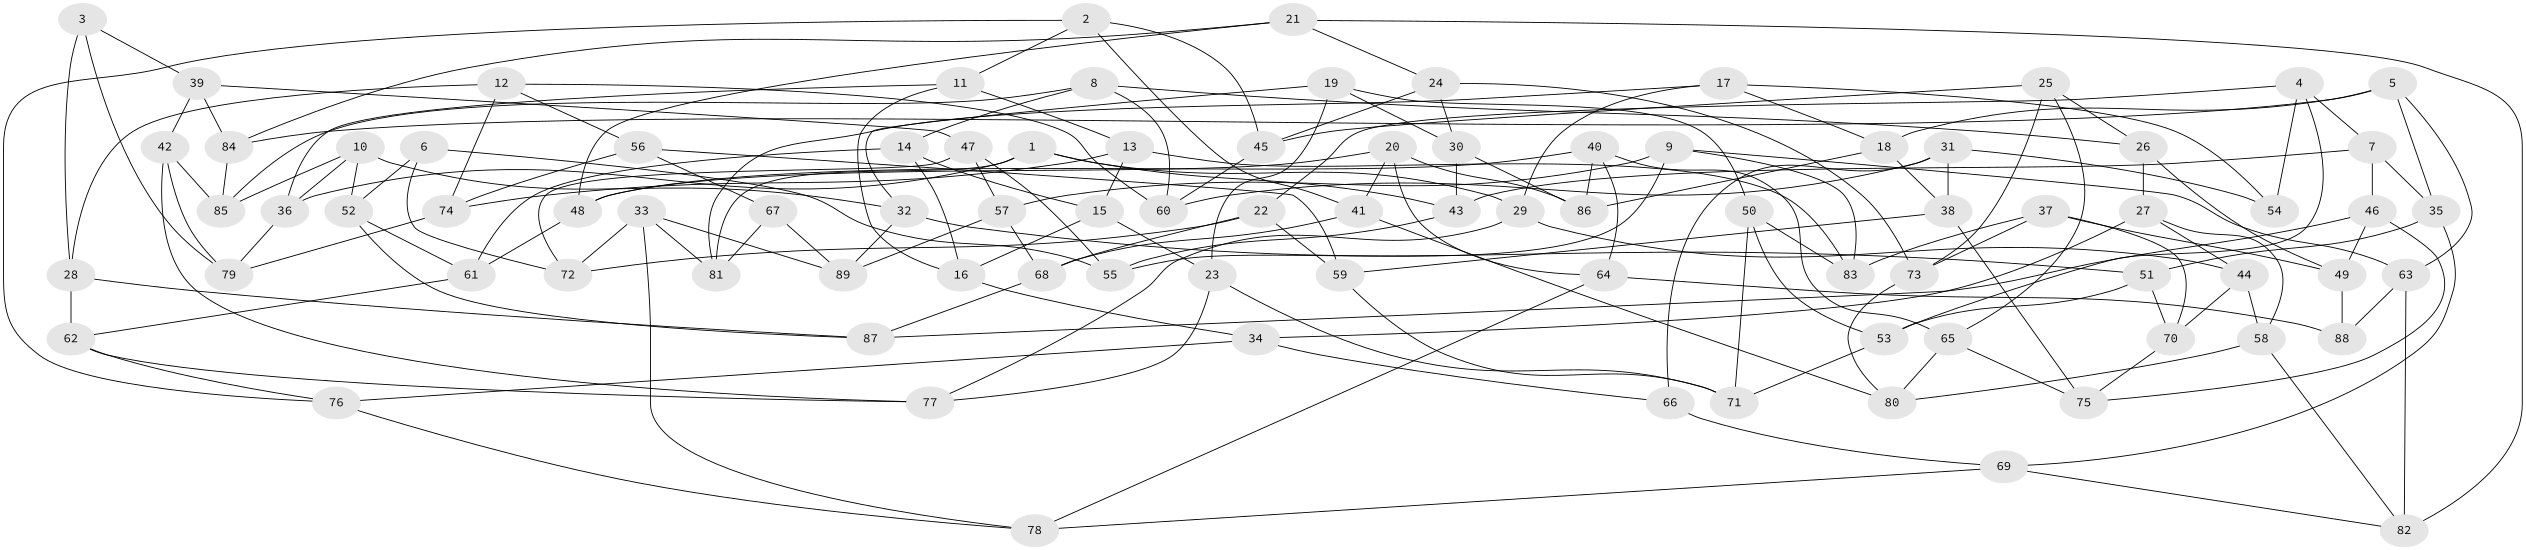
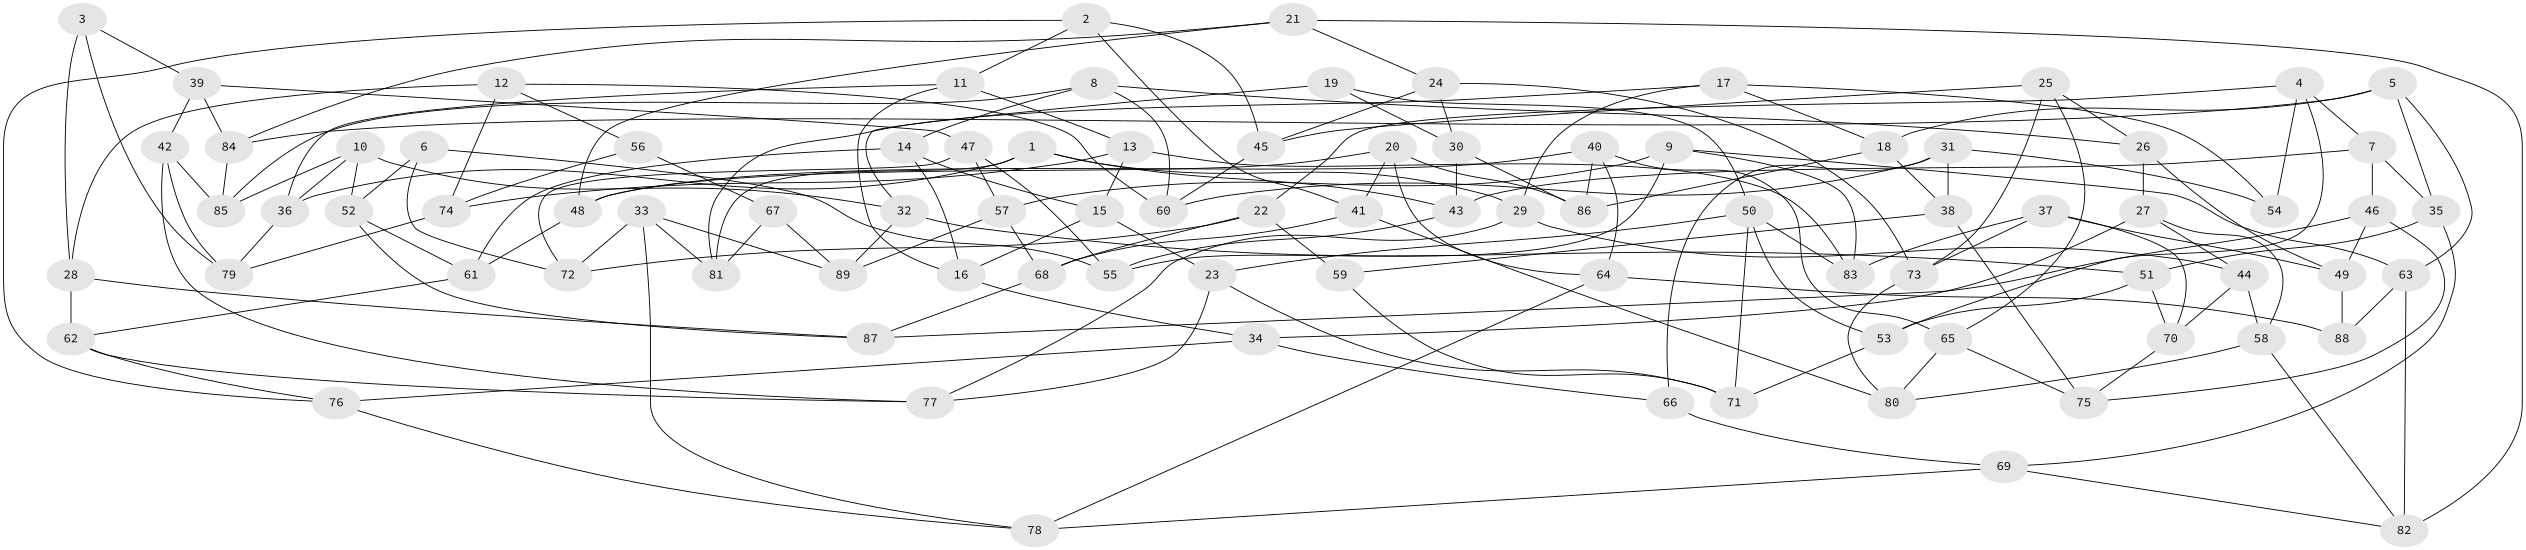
edge "19" -- "23": now "50" -- "23"
edge "56" -- "59": removed
